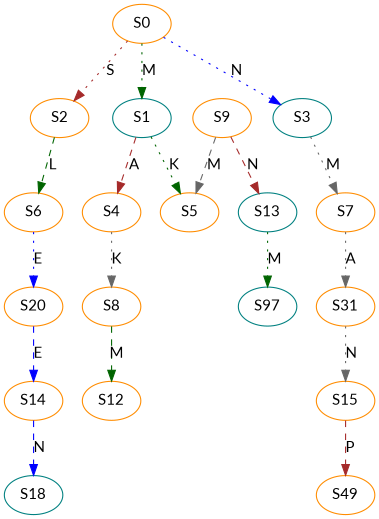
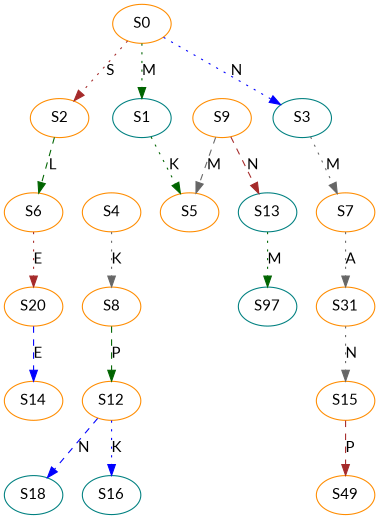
edge "S1" -> "S4": removed, label "A"
edge "S6" -> "S20": color blue -> brown
edge "S8" -> "S12": label "M" -> "P"
edge "S14" -> "S18": now "S12" -> "S18"
node "S16": added
